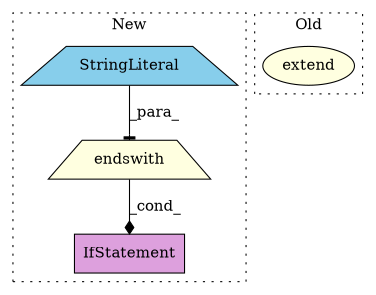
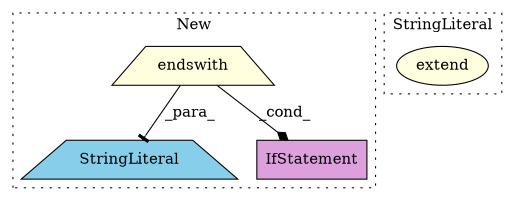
cluster "Old": label "Old" -> "StringLiteral"
edge "StringLiteral" -> "endswith": reversed
